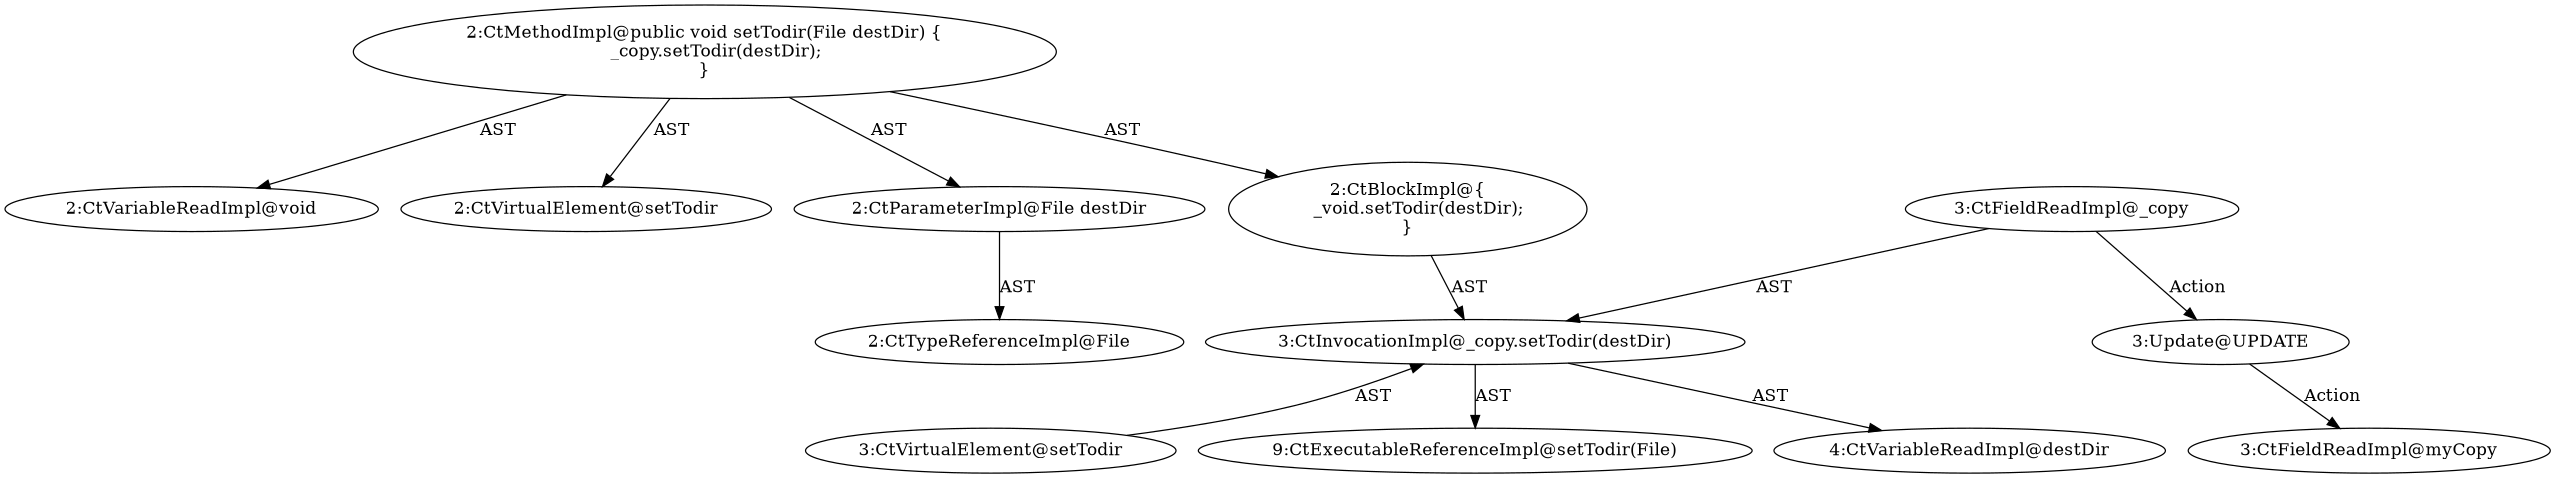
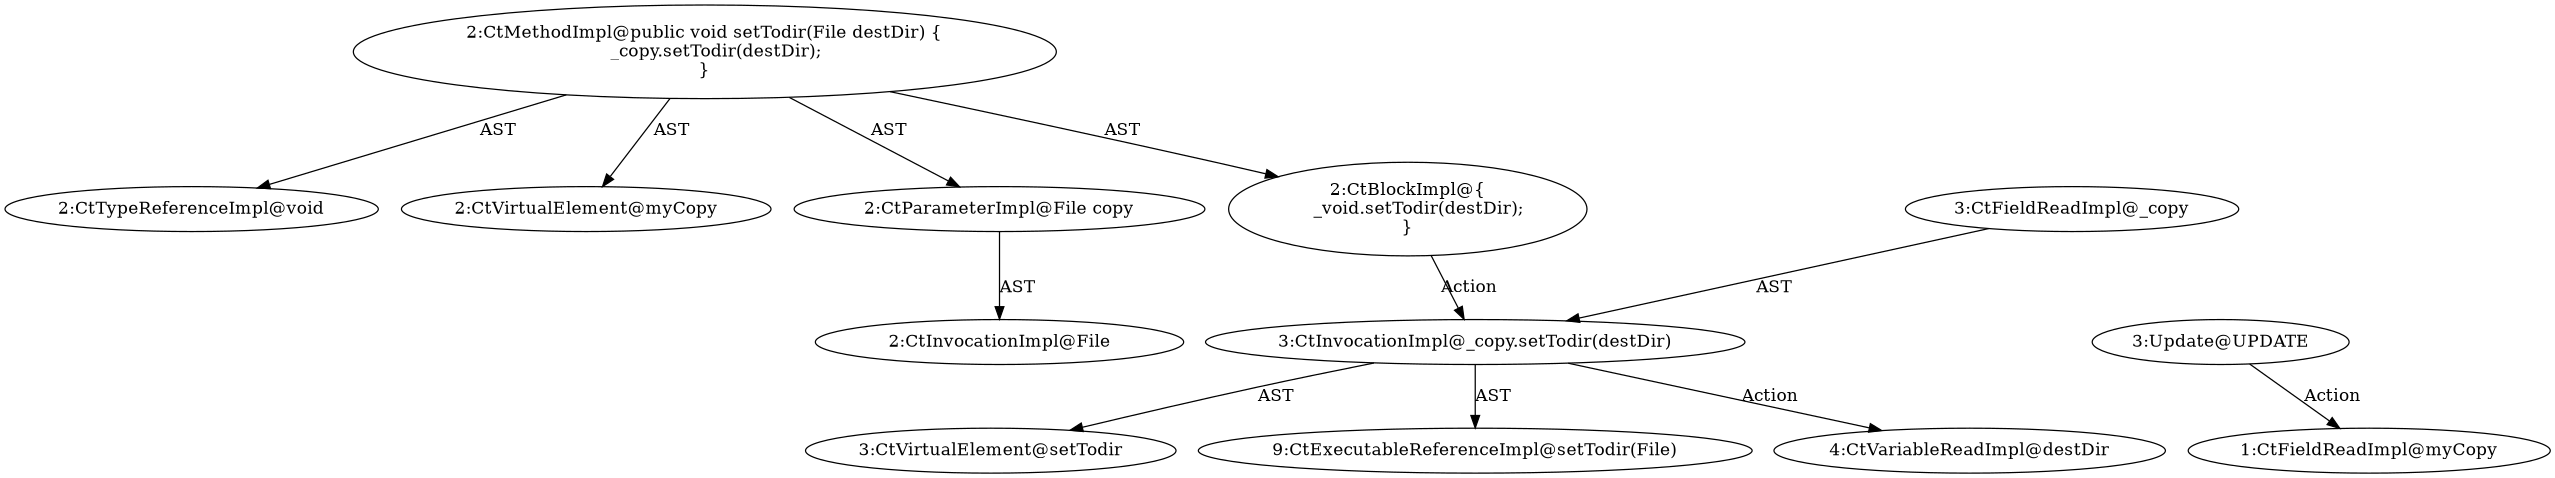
node "2:CtVariableReadImpl@void": label "2:CtVariableReadImpl@void" -> "2:CtTypeReferenceImpl@void"
node "2:CtVirtualElement@setTodir": label "2:CtVirtualElement@setTodir" -> "2:CtVirtualElement@myCopy"
node "2:CtParameterImpl@File destDir": label "2:CtParameterImpl@File destDir" -> "2:CtParameterImpl@File copy"
edge "3:CtFieldReadImpl@_copy" -> "3:Update@UPDATE": removed, label "Action"
edge "2:CtBlockImpl@{ _void.setTodir(destDir); }" -> "3:CtInvocationImpl@_copy.setTodir(destDir)": label "AST" -> "Action"
node "2:CtTypeReferenceImpl@File": label "2:CtTypeReferenceImpl@File" -> "2:CtInvocationImpl@File"
edge "3:CtInvocationImpl@_copy.setTodir(destDir)" -> "4:CtVariableReadImpl@destDir": label "AST" -> "Action"
edge "3:CtVirtualElement@setTodir" -> "3:CtInvocationImpl@_copy.setTodir(destDir)": reversed
node "3:CtFieldReadImpl@myCopy": label "3:CtFieldReadImpl@myCopy" -> "1:CtFieldReadImpl@myCopy"
